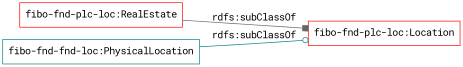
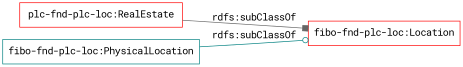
node "fibo-fnd-plc-loc:RealEstate": label "fibo-fnd-plc-loc:RealEstate" -> "plc-fnd-plc-loc:RealEstate"
node "fibo-fnd-fnd-loc:PhysicalLocation": label "fibo-fnd-fnd-loc:PhysicalLocation" -> "fibo-fnd-plc-loc:PhysicalLocation"
